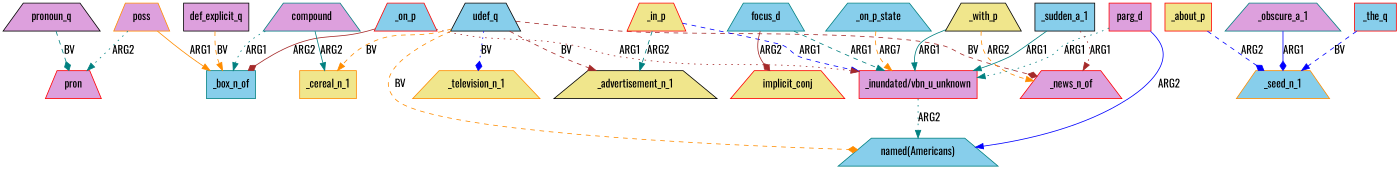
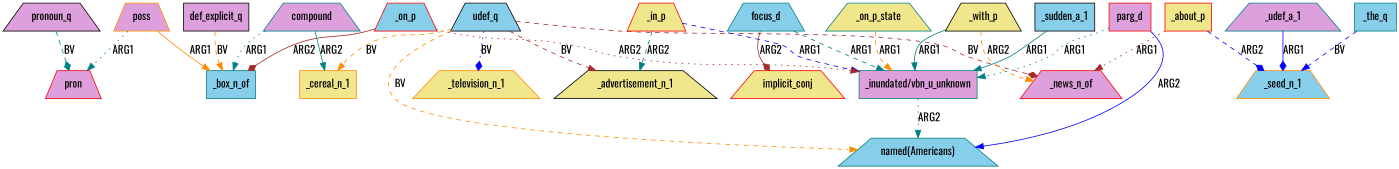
node "_on_p_state": fillcolor skyblue -> khaki
node "_obscure_a_1": label "_obscure_a_1" -> "_udef_a_1"
node "_the_q": color red -> teal
edge "_sudden_a_1" -> "_news_n_of": now "_about_p" -> "_news_n_of"
edge "poss" -> "pron": label "ARG2" -> "ARG1"
edge "_on_p" -> "_inundated/vbn_u_unknown": label "ARG1" -> "ARG2"
edge "_on_p_state" -> "_inundated/vbn_u_unknown": label "ARG7" -> "ARG1"
node "_inundated/vbn_u_unknown": color red -> teal
edge "udef_q" -> "named(Americans)": arrowhead diamond -> normal
